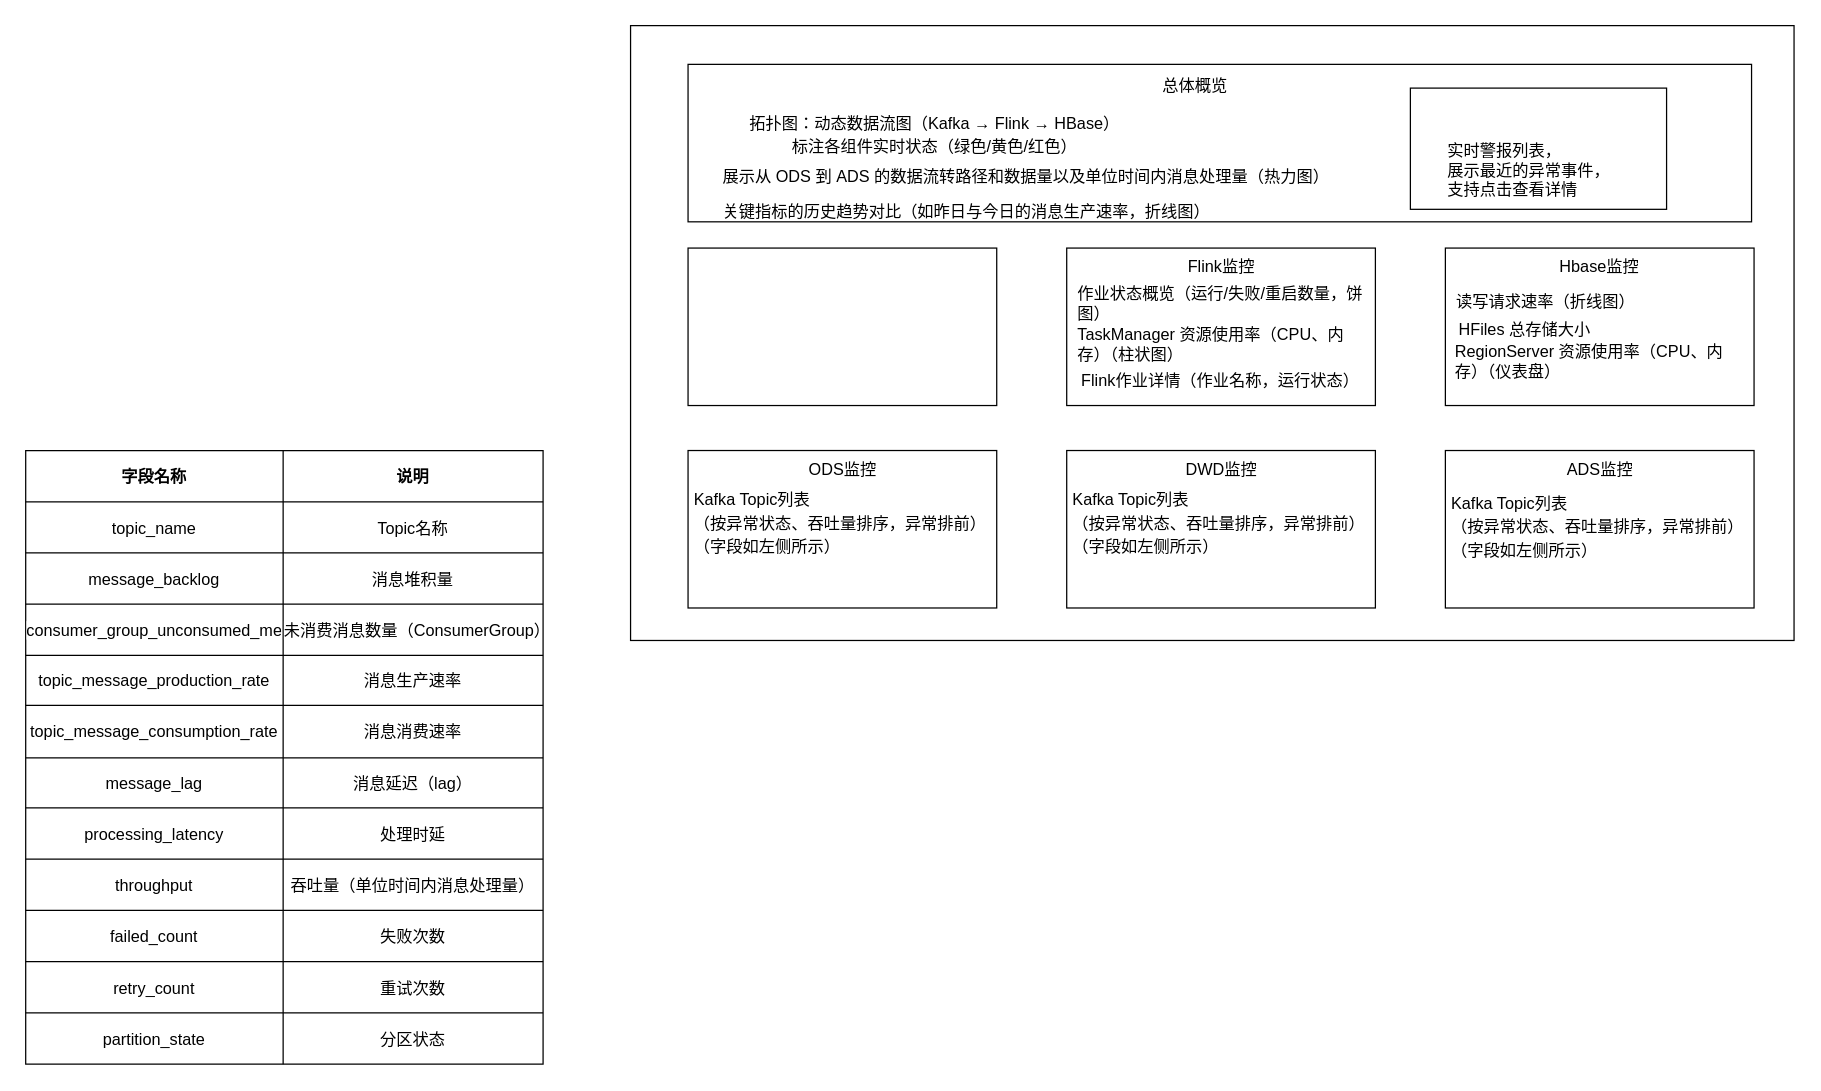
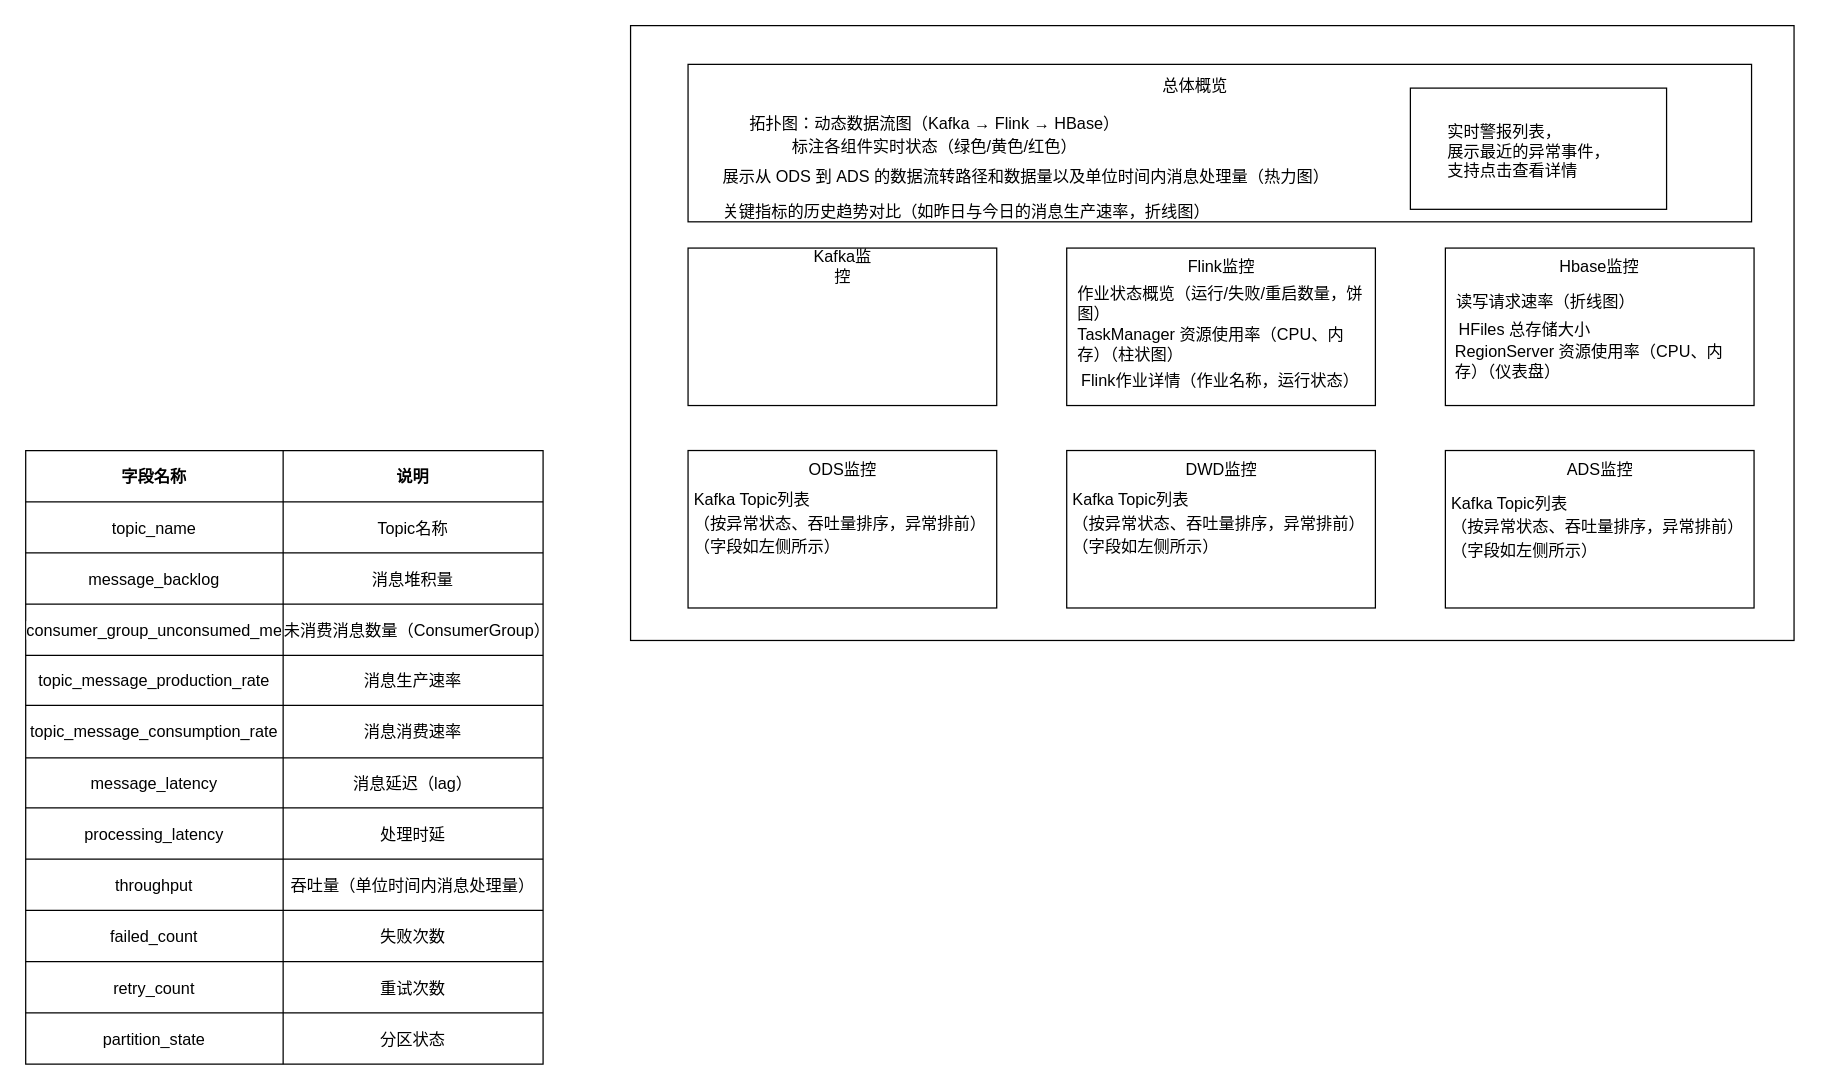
node "实时警报列表， 展示最近的异常事件， 支持点击查看详情": moved (1534, 164) -> (1534, 145)
node "Kafka监控": added
node "message_lag": label "message_lag" -> "message_latency"
